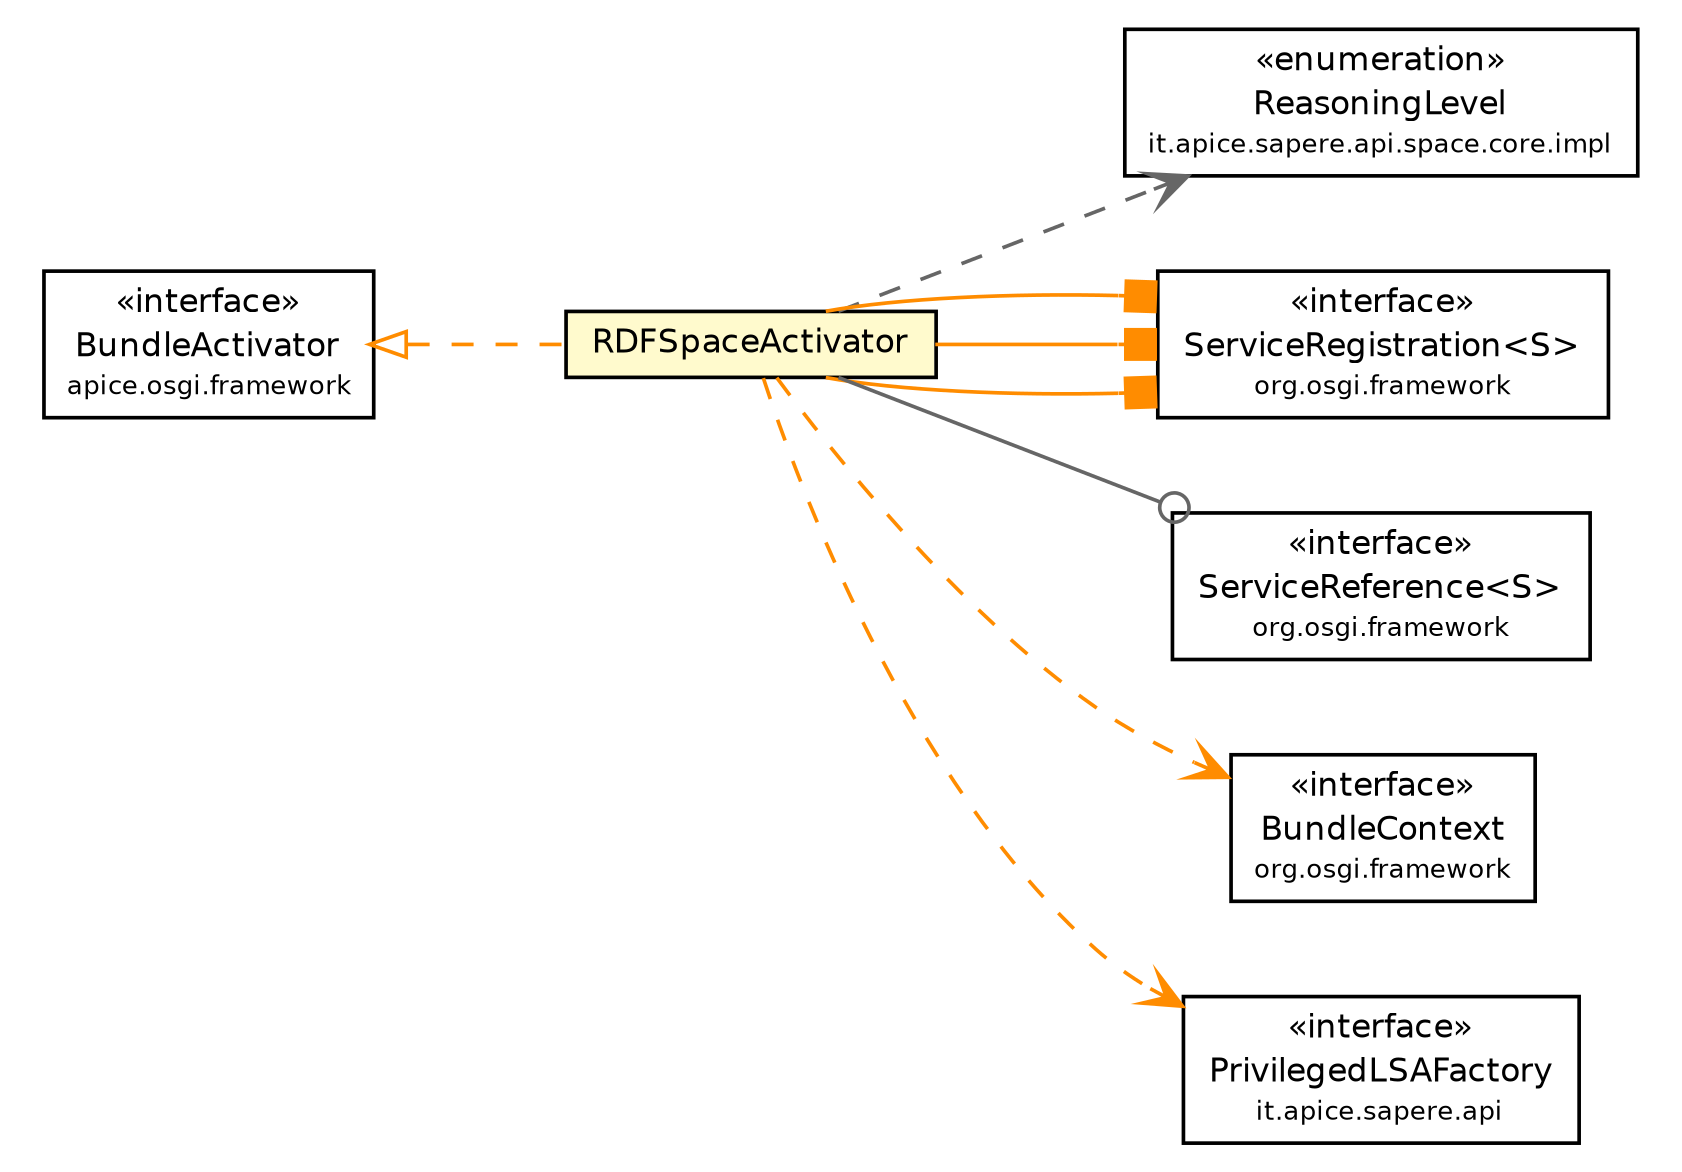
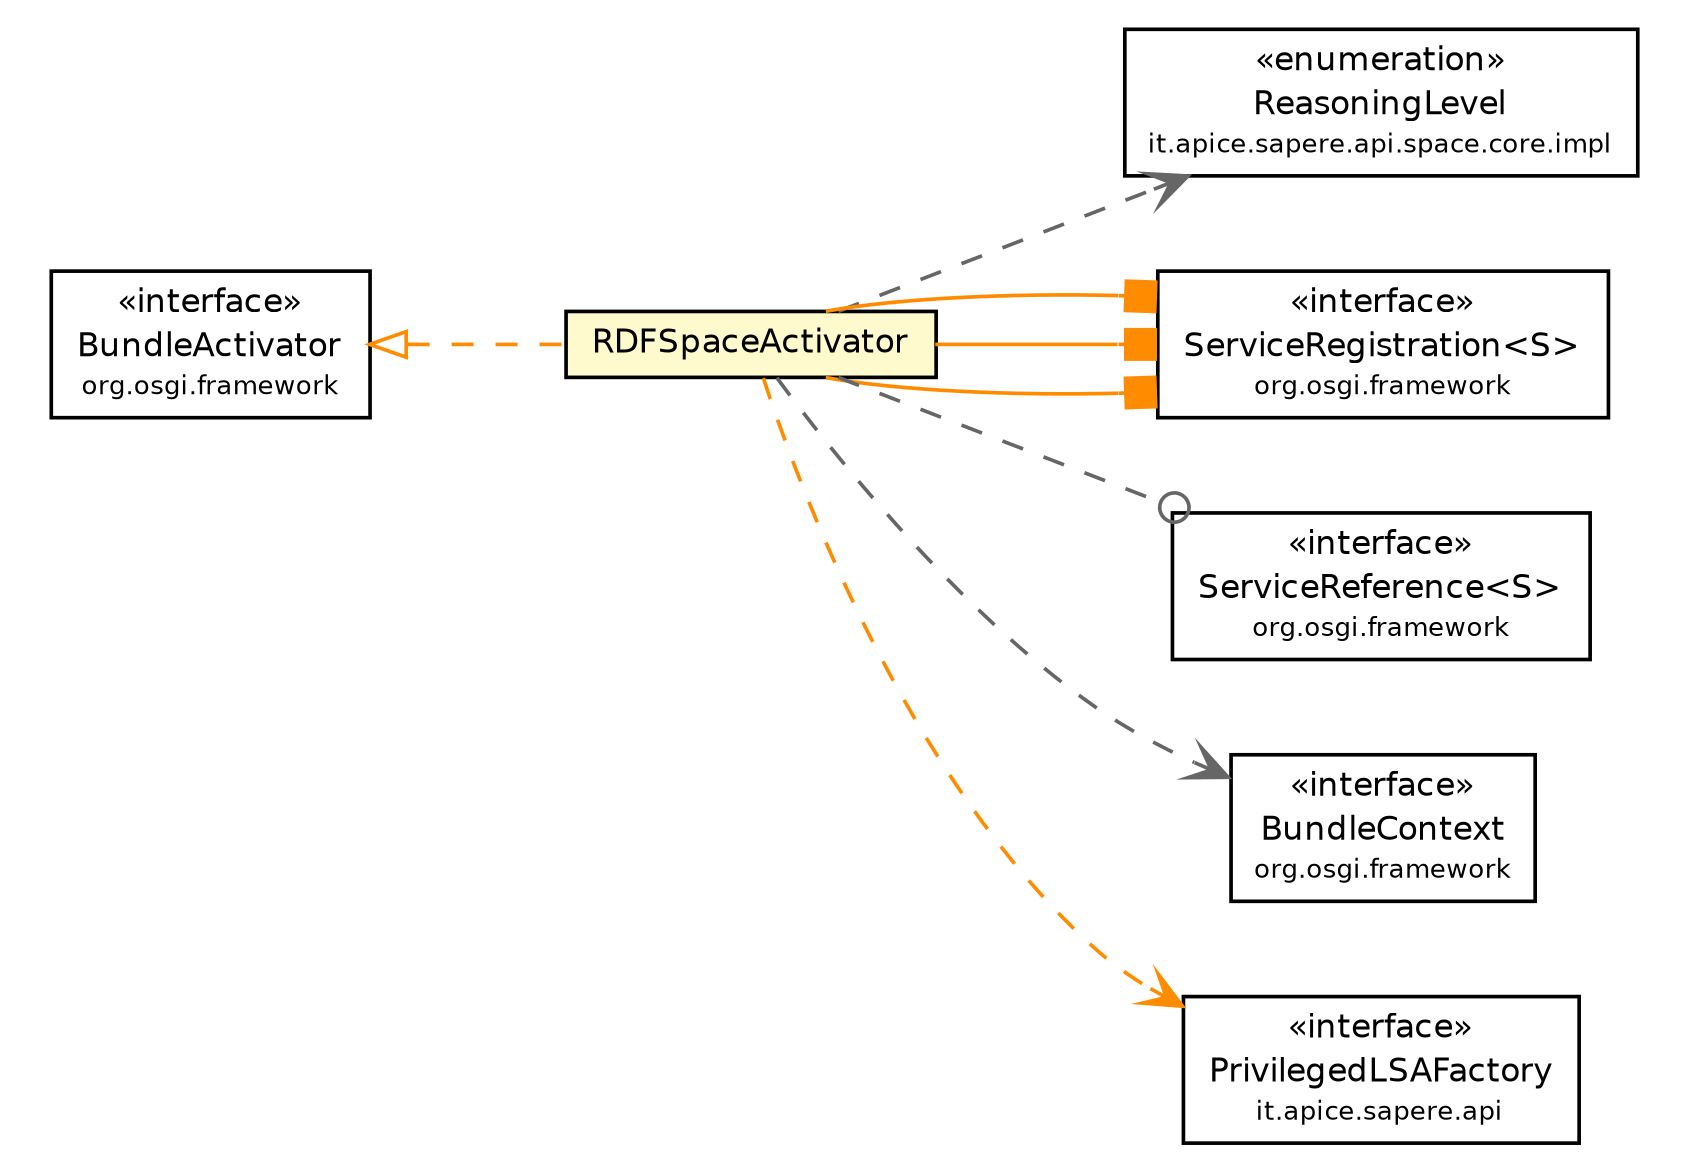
node "BundleActivator": text "apice.osgi.framework" -> "org.osgi.framework"
edge "RDFSpaceActivator" -> "ServiceReference<S>": style solid -> dashed
edge "RDFSpaceActivator" -> "BundleContext": color darkorange -> gray40
